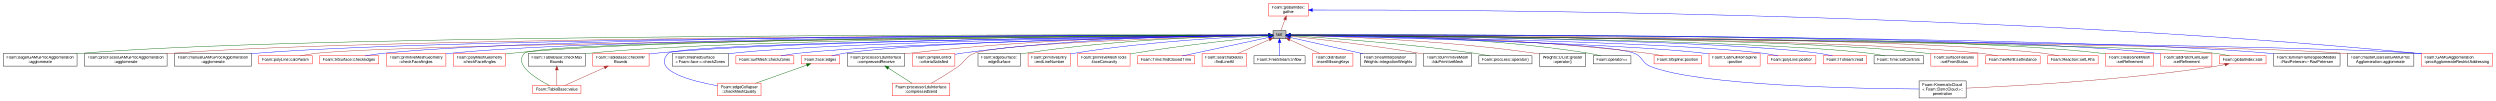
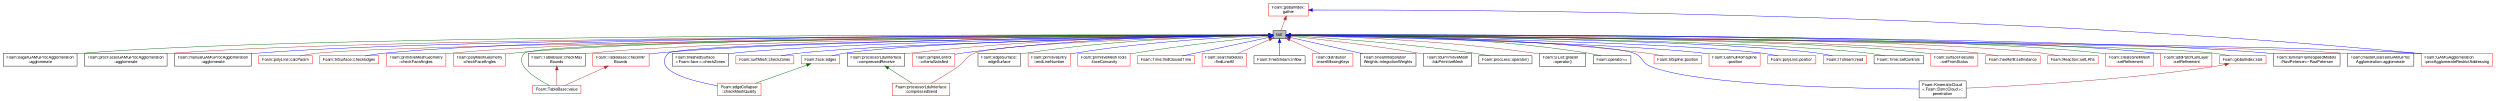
edge "Foam::primitiveMeshGeometry ::checkFaceAngles" -> "last": color blue -> brown
edge "Foam::TableBase::checkMax Bounds" -> "last": color darkgreen -> brown
node "Weights::UList::greater ::operator()": label "Weights::UList::greater ::operator()" -> "Foam::UList::greater ::operator()"
